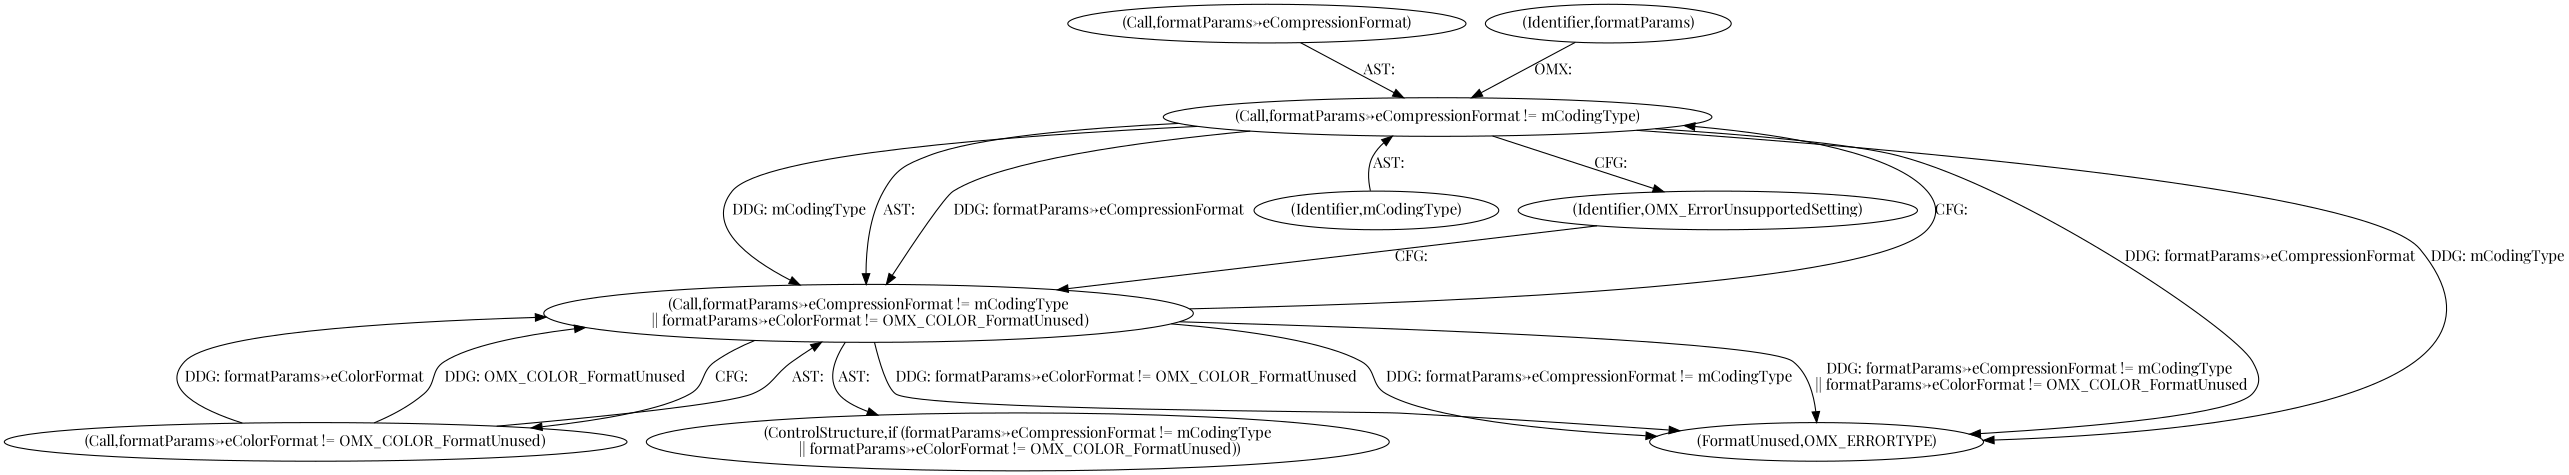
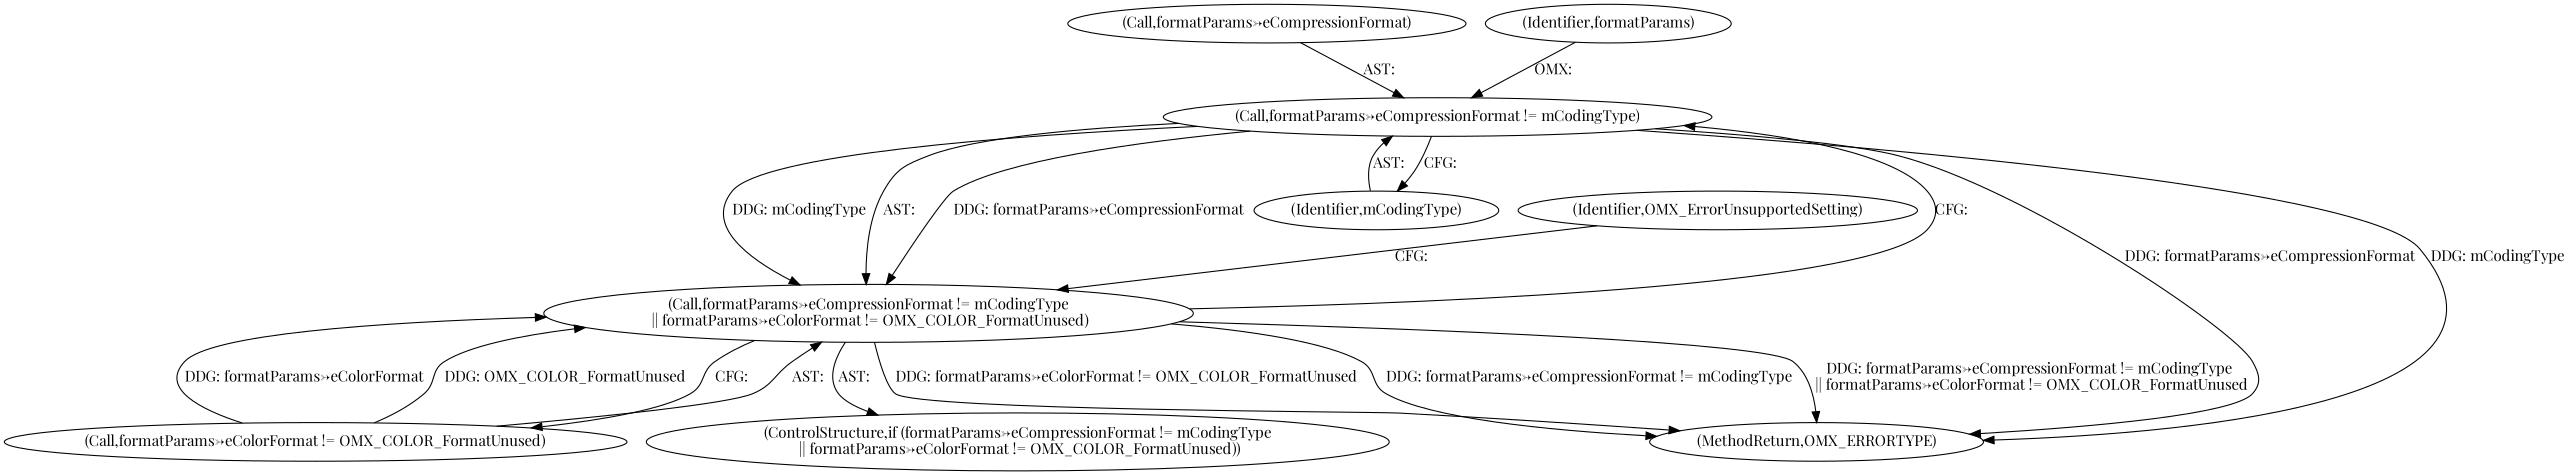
edge "(Call,formatParams->eCompressionFormat != mCodingType)" -> "(Identifier,OMX_ErrorUnsupportedSetting)": now "(Call,formatParams->eCompressionFormat != mCodingType)" -> "(Identifier,mCodingType)"
node "(FormatUnused,OMX_ERRORTYPE)": label "(FormatUnused,OMX_ERRORTYPE)" -> "(MethodReturn,OMX_ERRORTYPE)"
